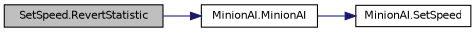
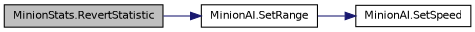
node "SetSpeed.RevertStatistic": label "SetSpeed.RevertStatistic" -> "MinionStats.RevertStatistic"
node "MinionAI.MinionAI": label "MinionAI.MinionAI" -> "MinionAI.SetRange"
